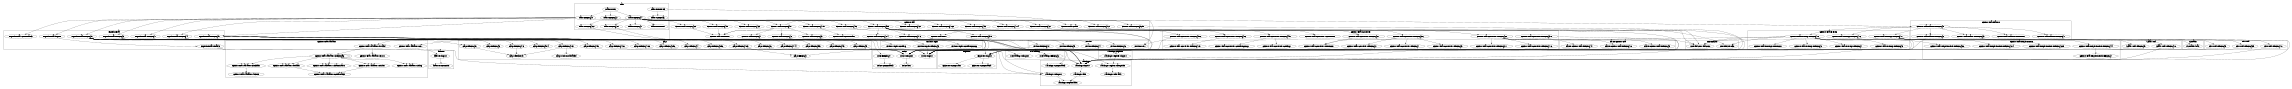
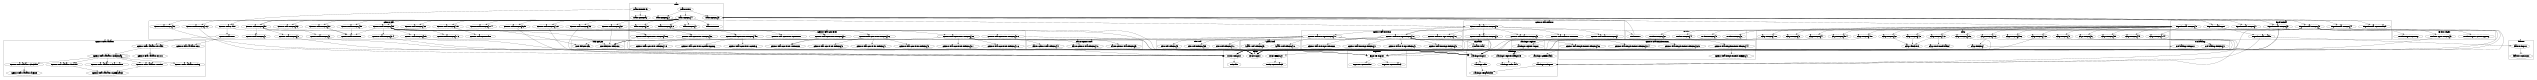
edge "main::BEGIN@3" -> "version::new": reversed
edge "CPAN::Meta::Converter::BEGIN@26" -> "CPAN::Meta::BEGIN@59": reversed
